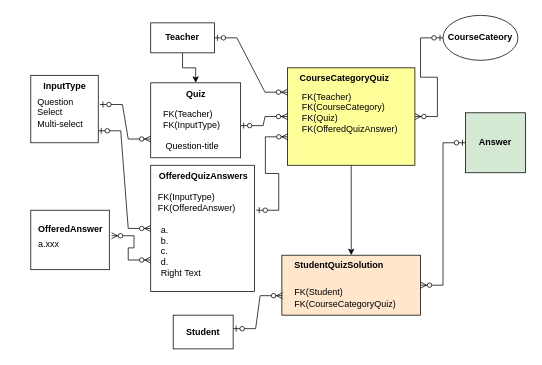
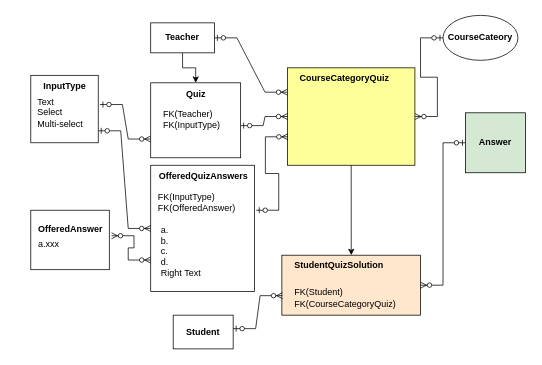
node "Question Select Multi-select": label "Question Select Multi-select" -> "Text Select Multi-select"
node "FK(Teacher) FK(CourseCategory) FK(Quiz) FK(OfferedQuizAnswer)": removed
node "Question-title": removed
